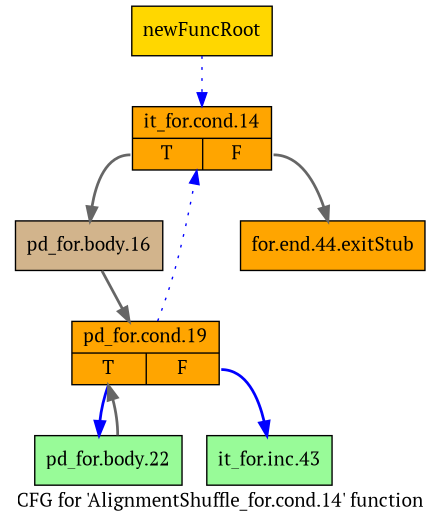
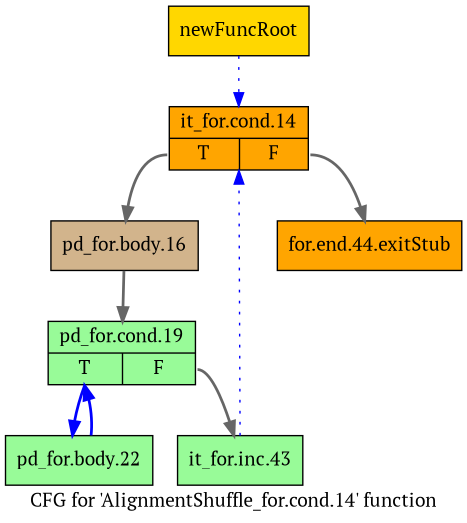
edge "pd_for.cond.19" -> "it_for.cond.14": now "it_for.inc.43" -> "it_for.cond.14"
node "pd_for.cond.19": fillcolor orange -> palegreen
edge "pd_for.cond.19" -> "it_for.inc.43": color blue -> gray40
edge "pd_for.body.22" -> "pd_for.cond.19": color gray40 -> blue
